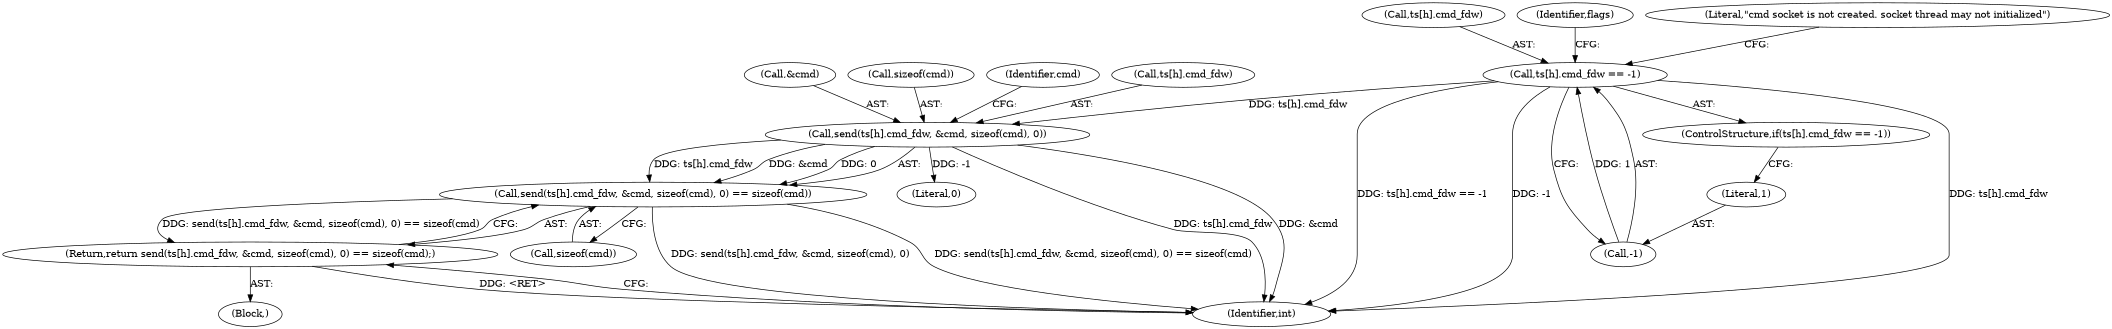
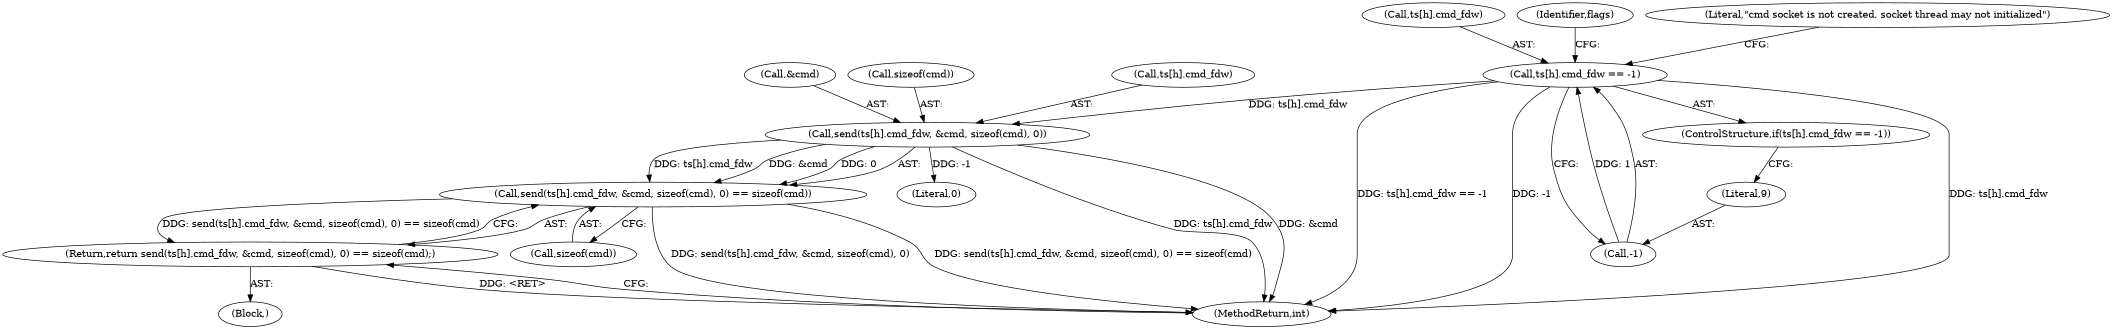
node "(Identifier,cmd)": removed
node "(Literal,1)": label "(Literal,1)" -> "(Literal,9)"
node "(Identifier,int)": label "(Identifier,int)" -> "(MethodReturn,int)"
